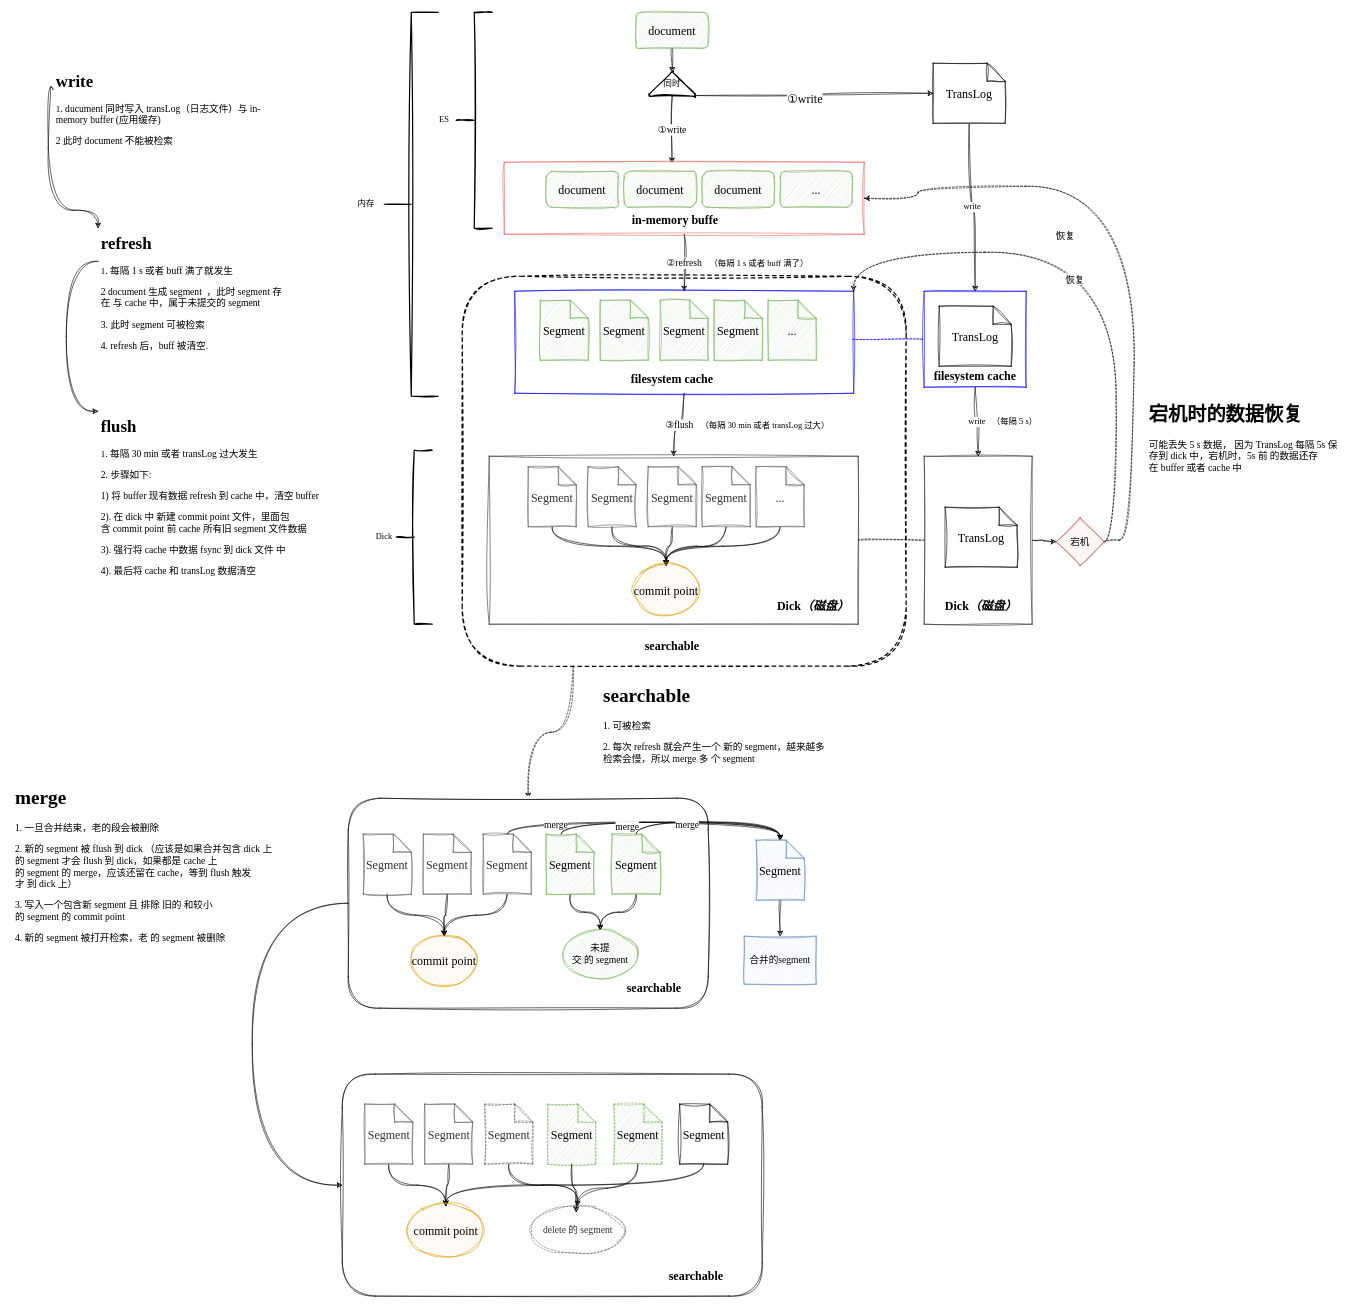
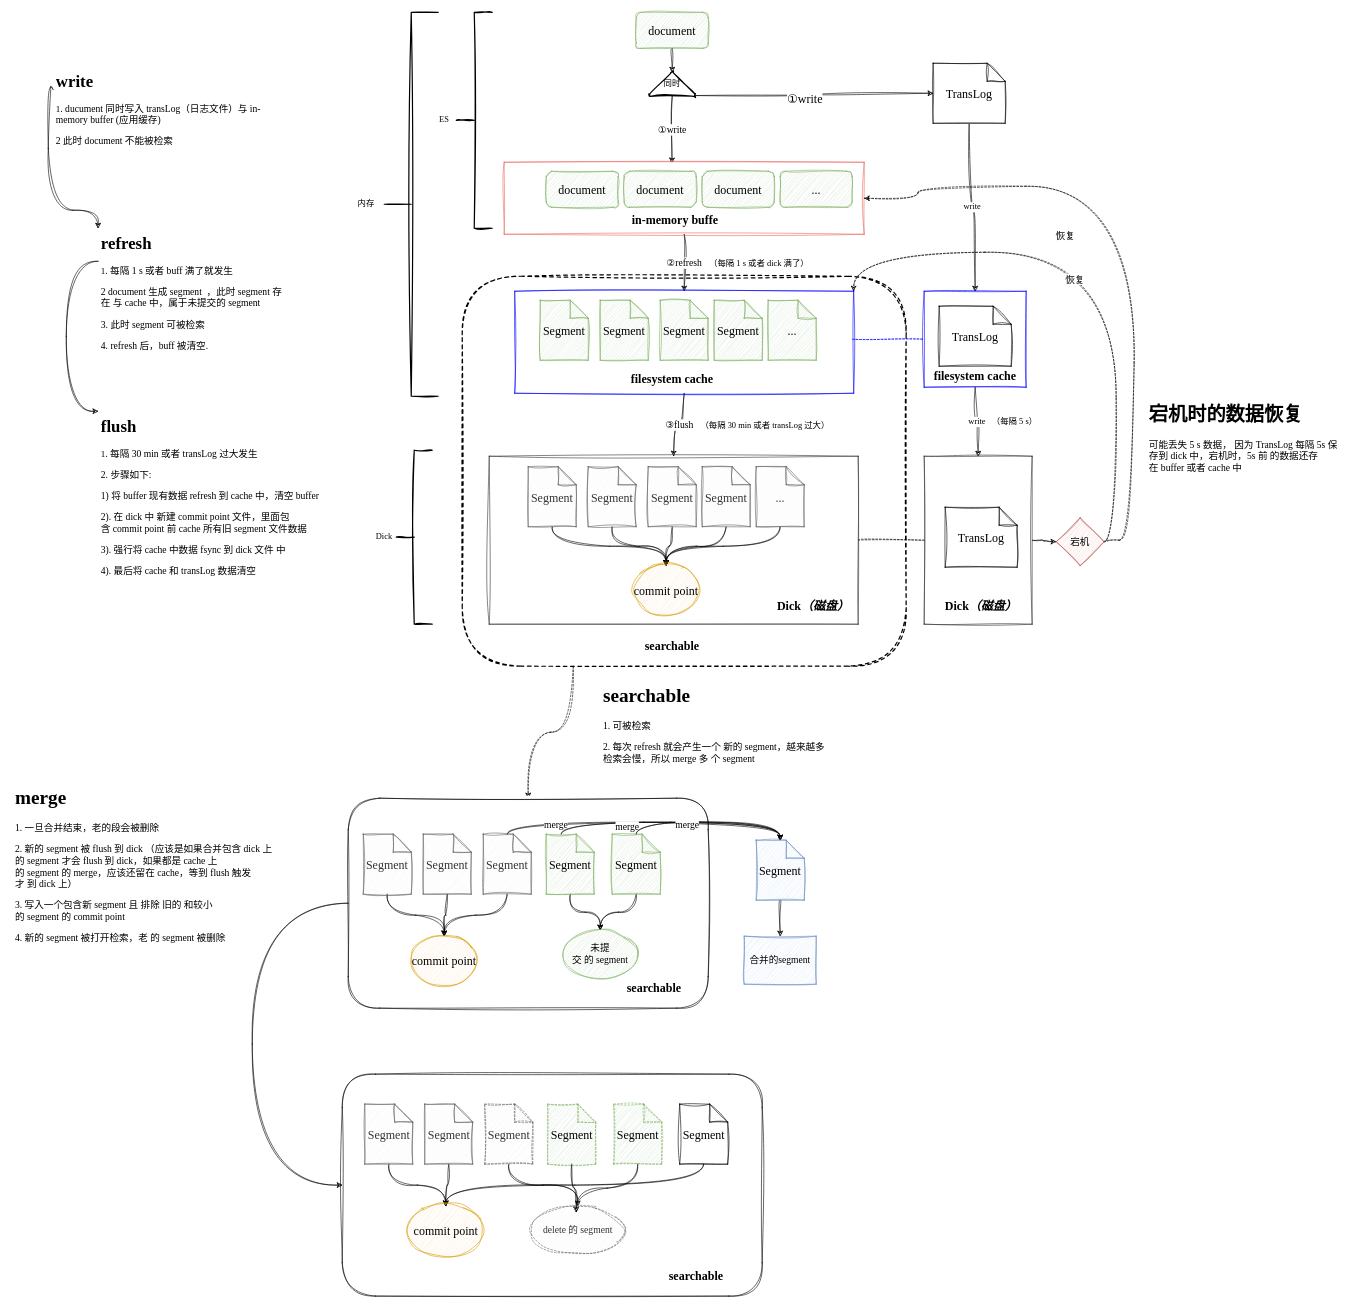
node "（每隔 1 s 或者 buff 满了）": label "（每隔 1 s 或者 buff 满了）" -> "（每隔 1 s 或者 dick 满了）"
